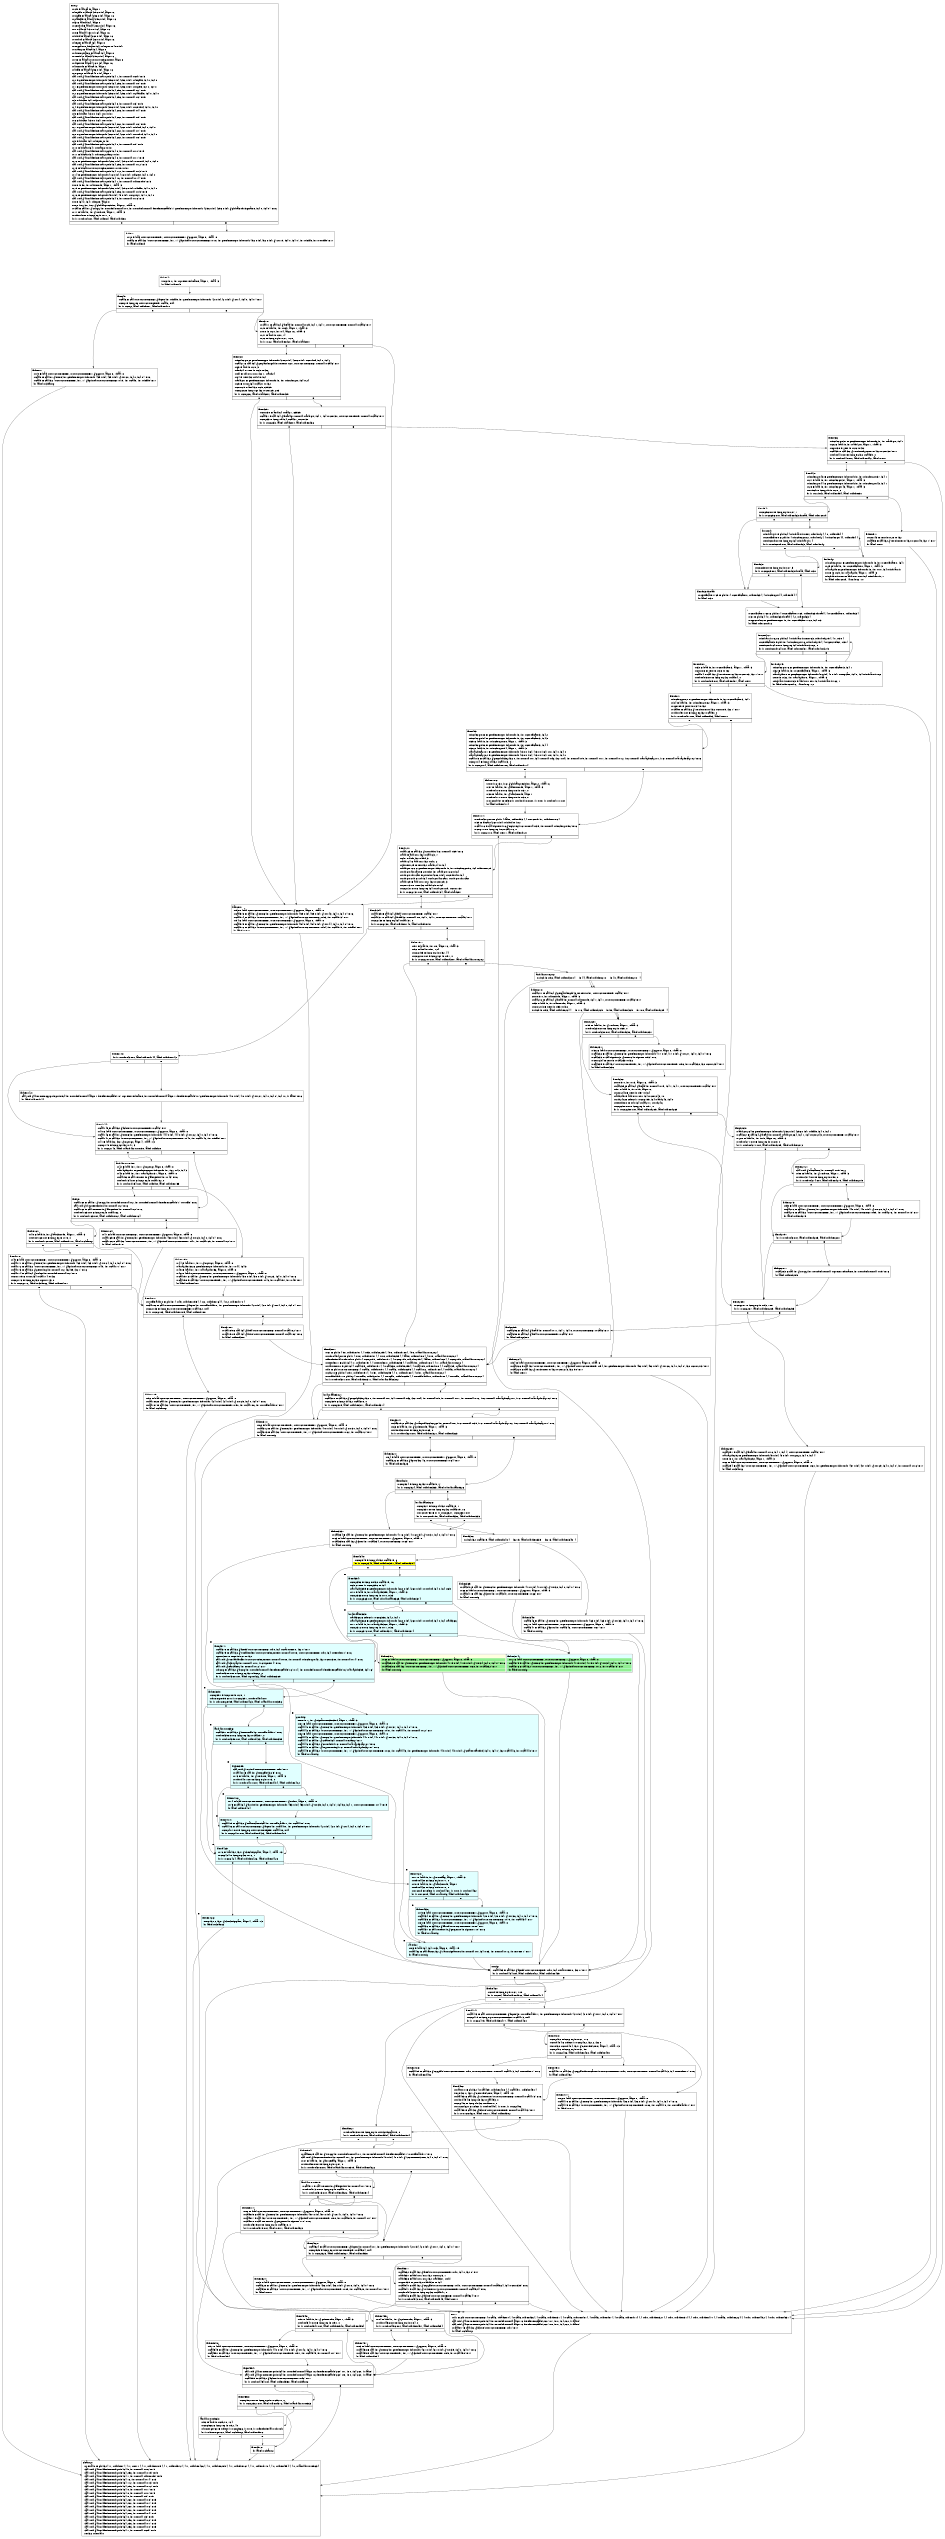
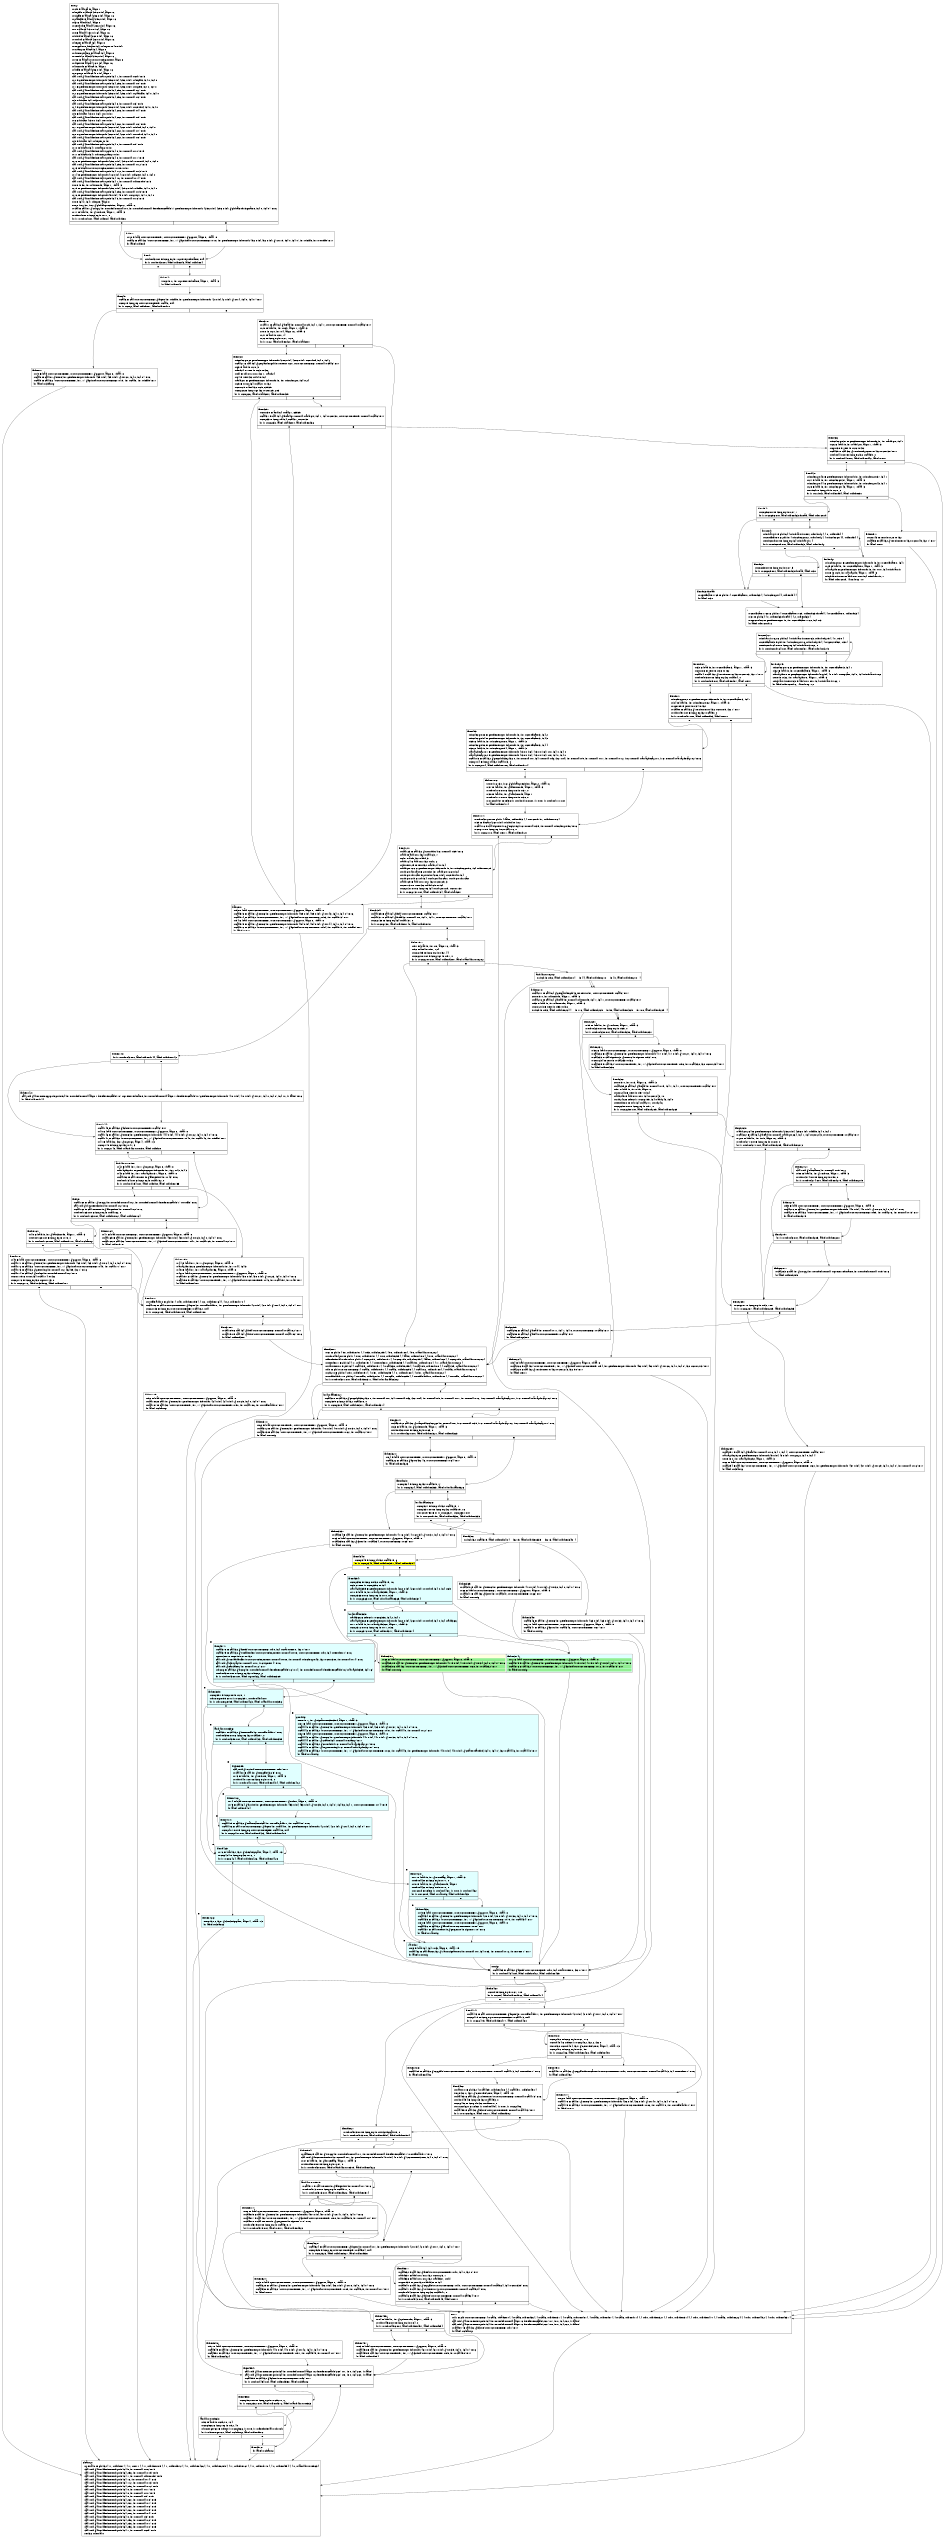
node "if.end:": added
edge "if.end5:" -> "if.end10:": removed
edge "if.end181:" -> "if.then185:": removed
node "if.end545:": removed
node "if.then548:": text "br label %if.end554" -> "br label %if.end524"
